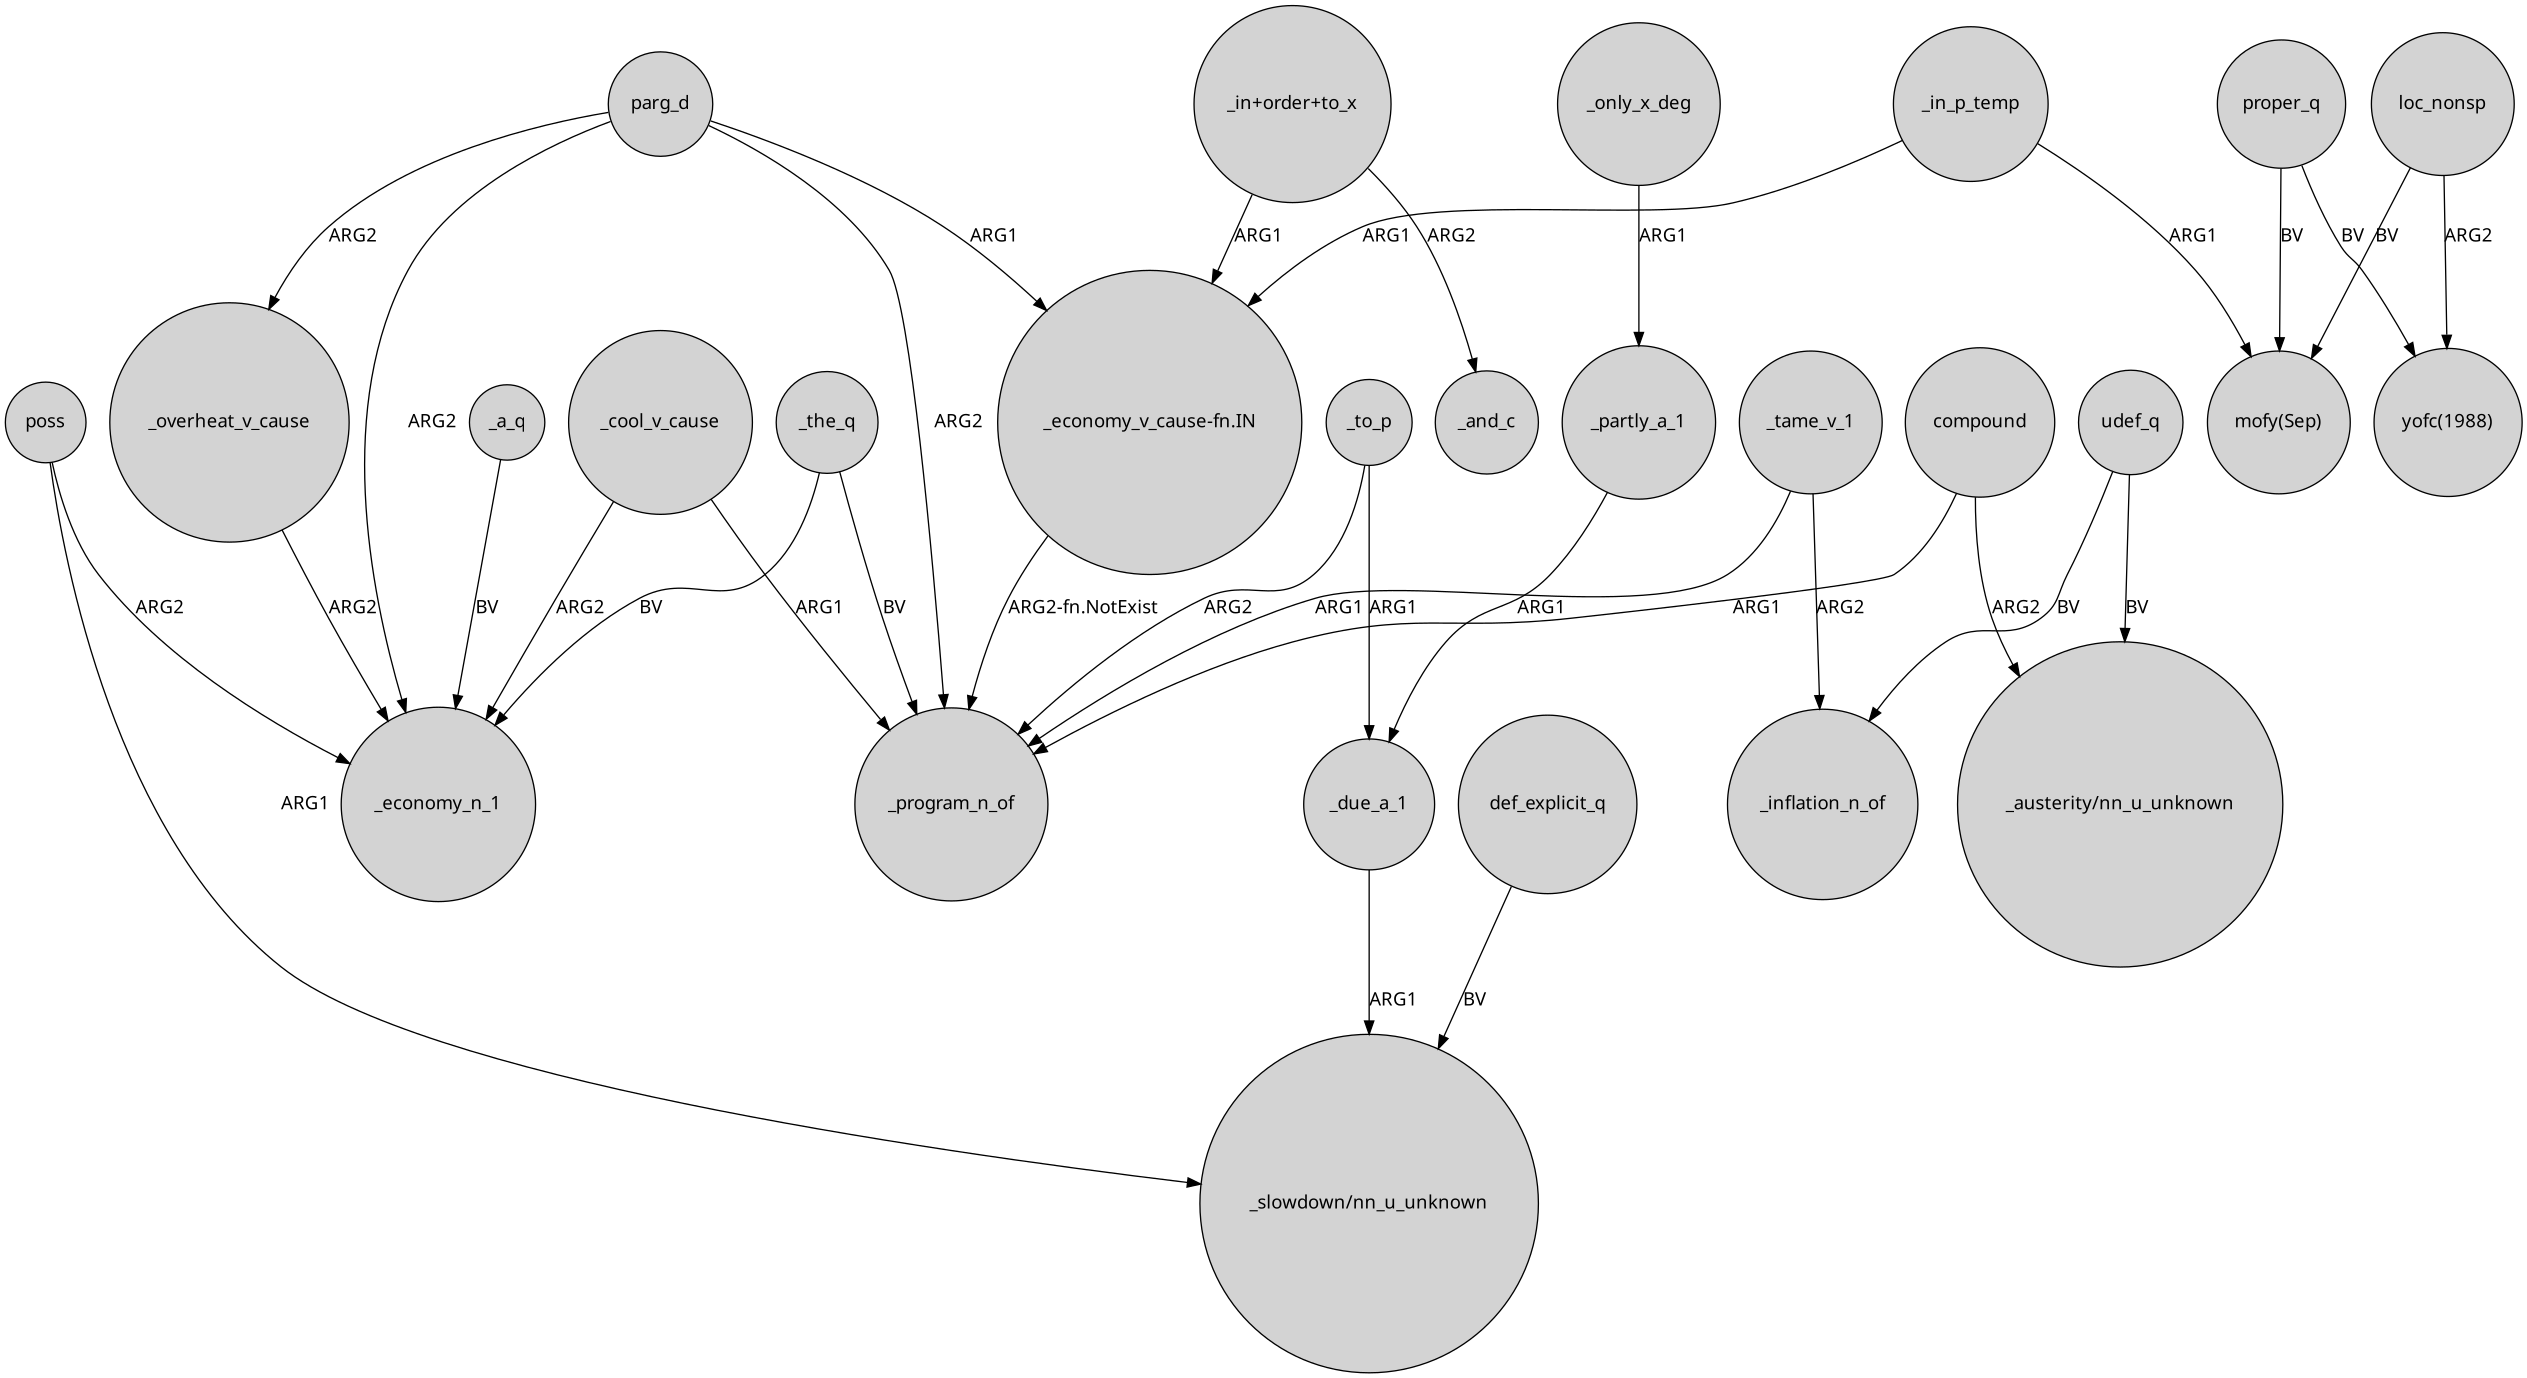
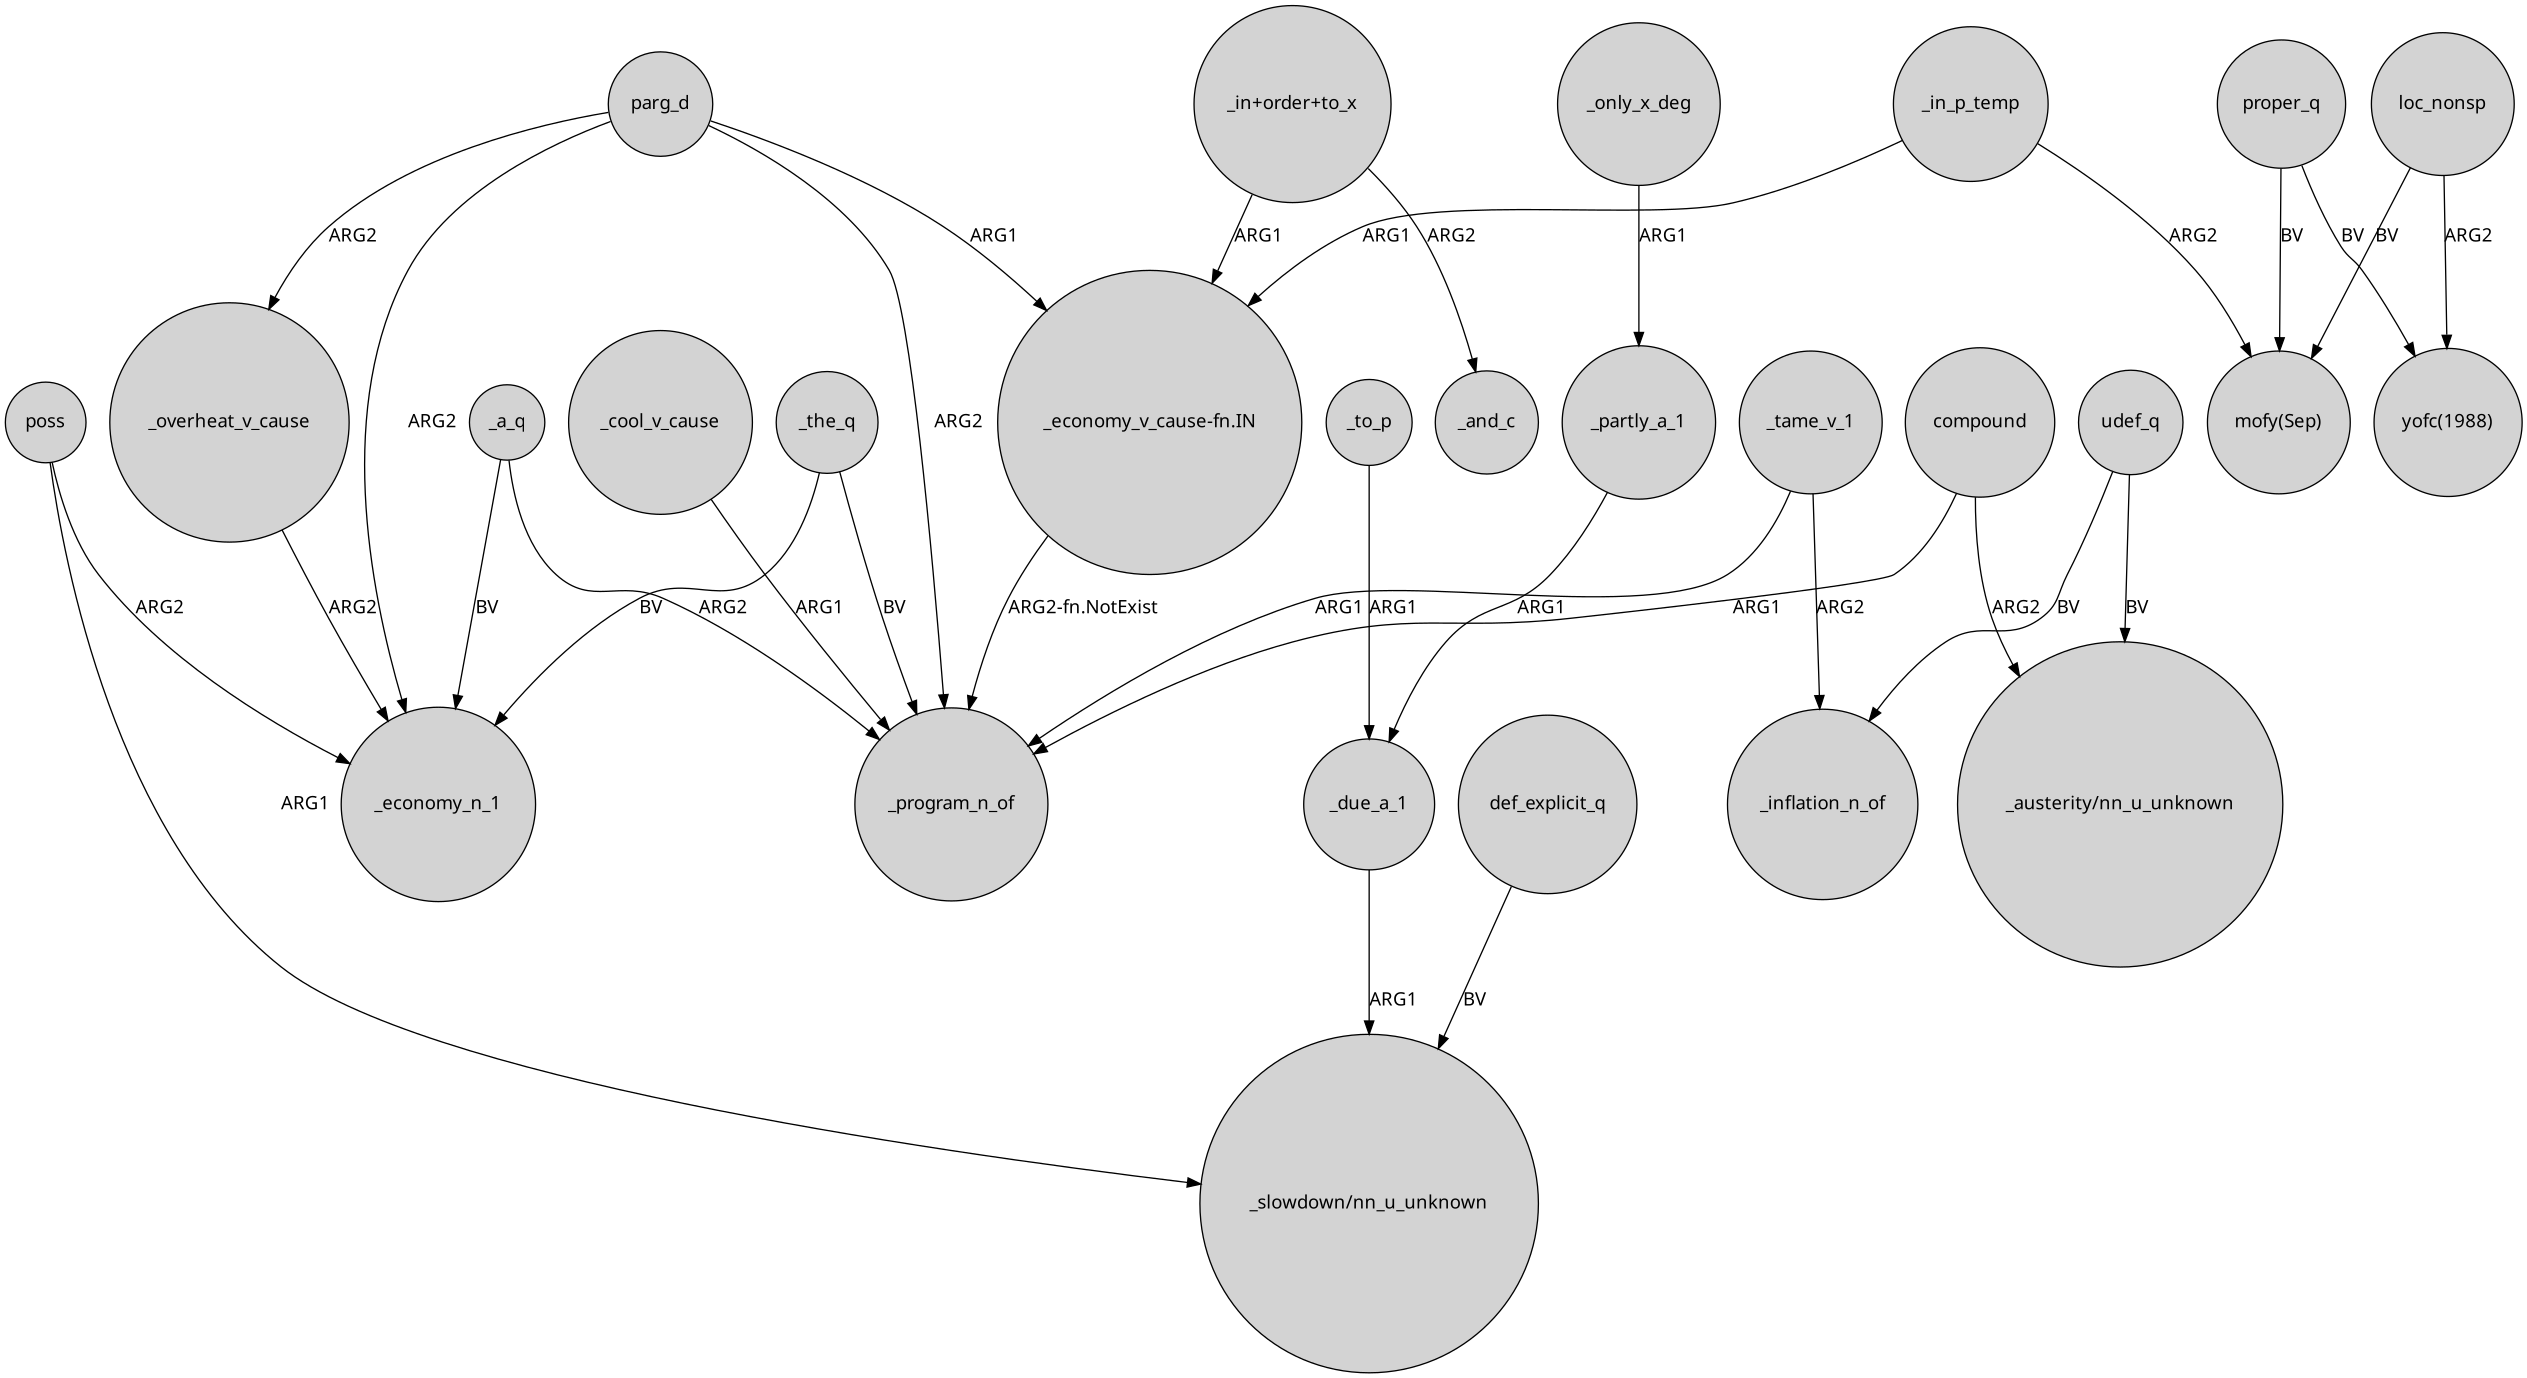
edge "_in_p_temp" -> "mofy(Sep)": label "ARG1" -> "ARG2"
edge "_to_p" -> "_program_n_of": now "_a_q" -> "_program_n_of"
edge "_cool_v_cause" -> "_economy_n_1": removed, label "ARG2"
